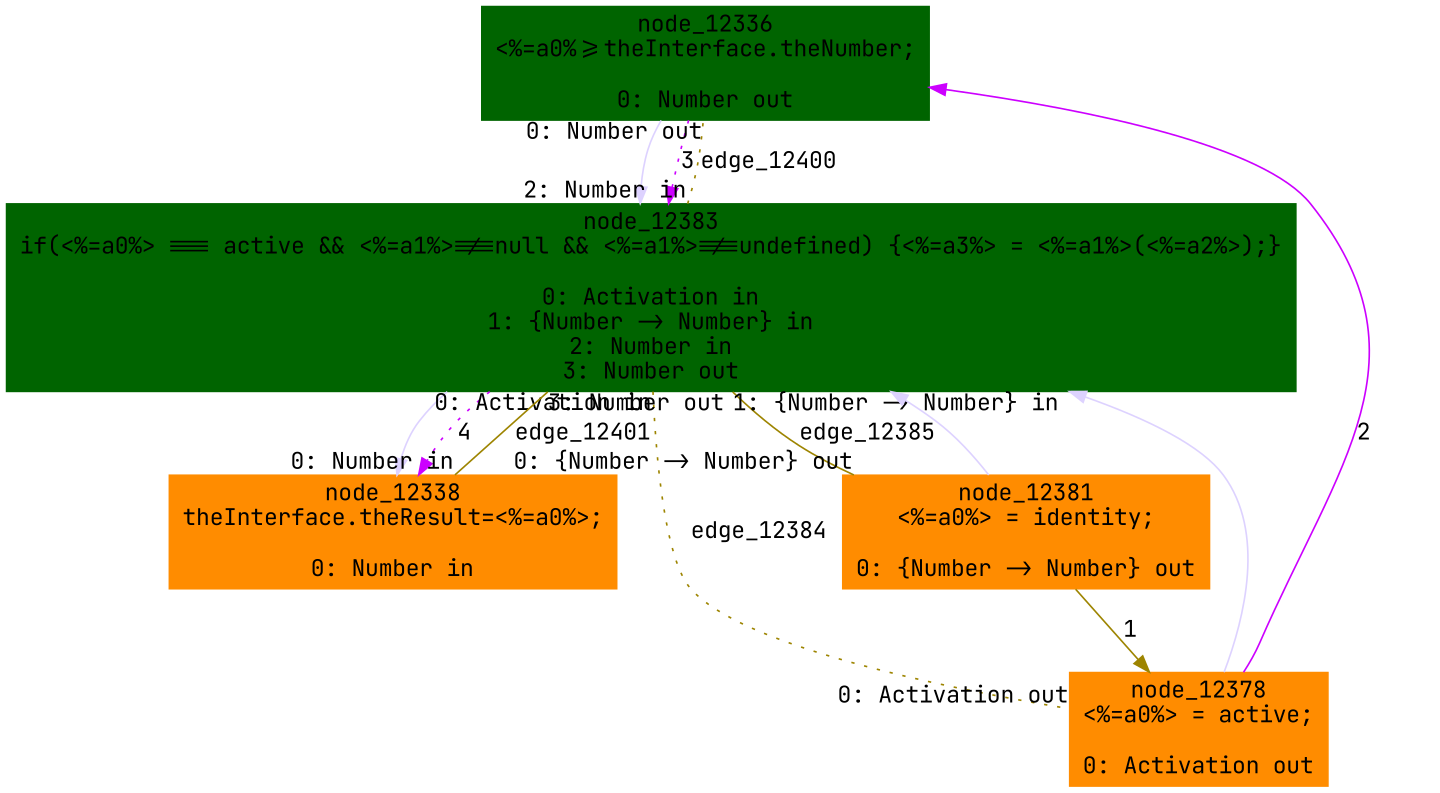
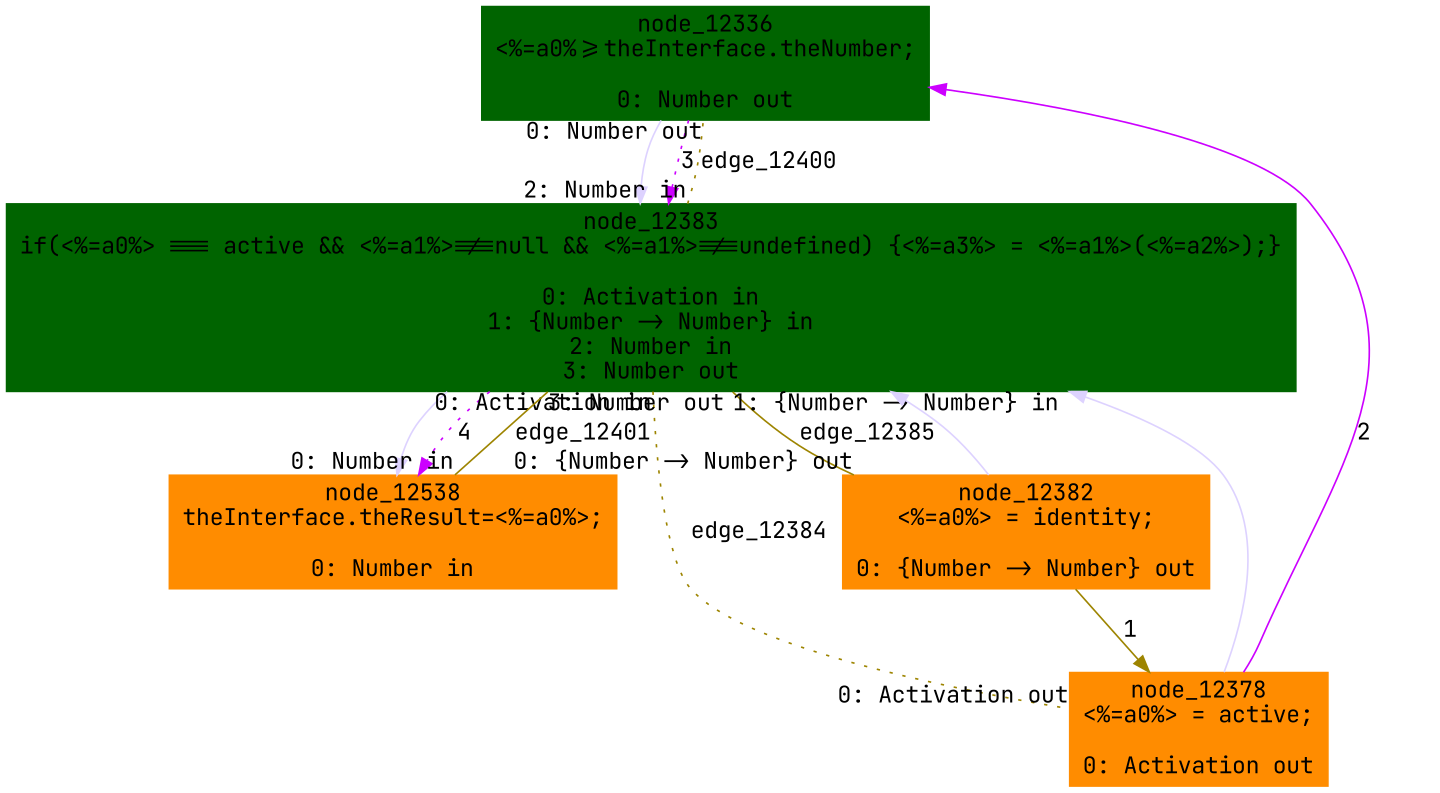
node "node_12338 theInterface.theResult=<%=a0%>; 0: Number in": label "node_12338 theInterface.theResult=<%=a0%>; 0: Number in" -> "node_12538 theInterface.theResult=<%=a0%>; 0: Number in"
node "node_12381 <%=a0%> = identity; 0: {Number -> Number} out": label "node_12381 <%=a0%> = identity; 0: {Number -> Number} out" -> "node_12382 <%=a0%> = identity; 0: {Number -> Number} out"
